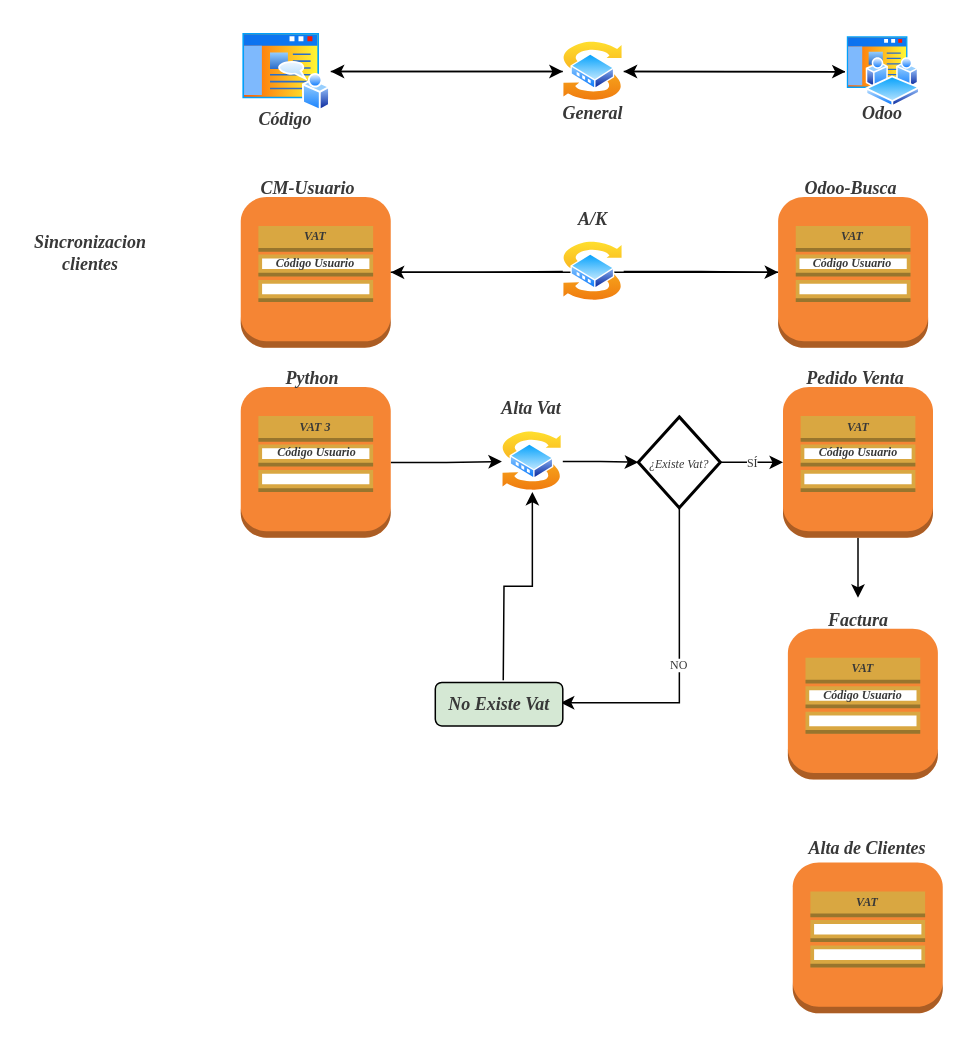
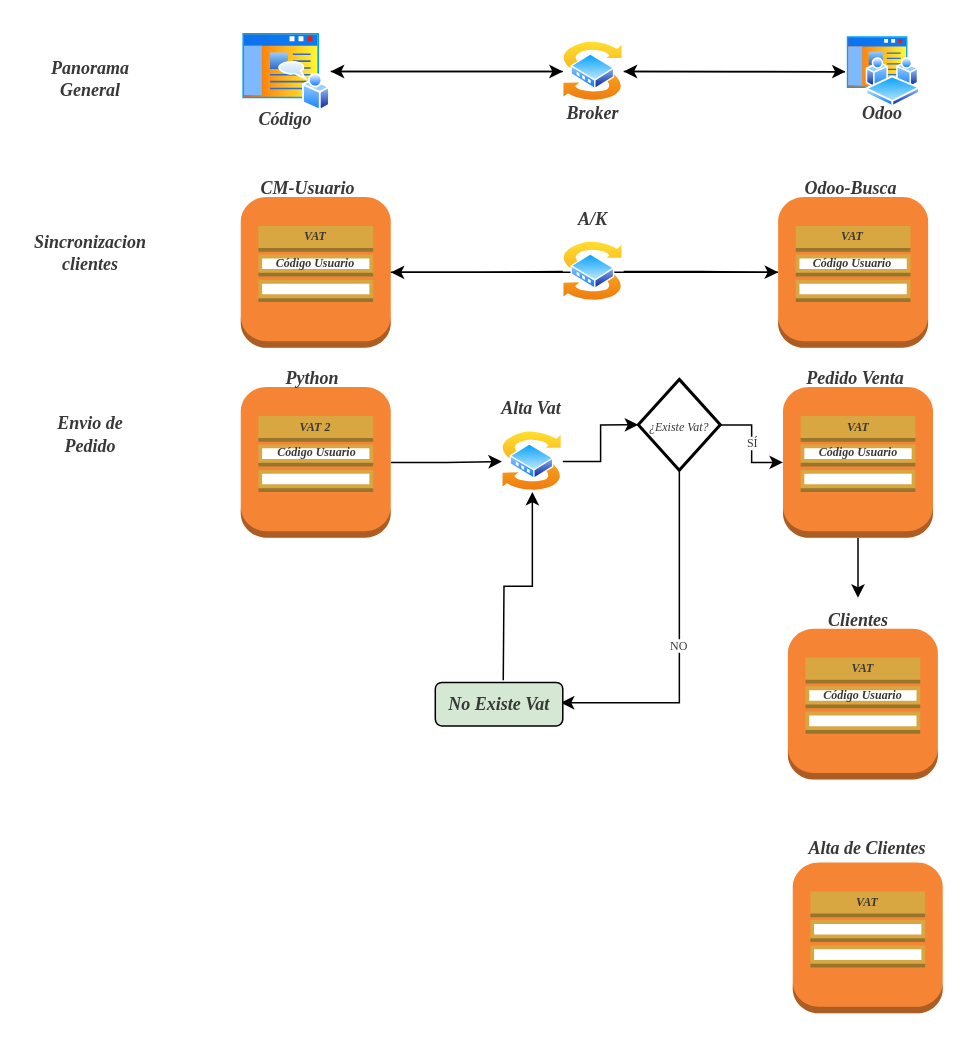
node "Panorama General": added
node "General": label "General" -> "Broker"
node "VAT 3": label "VAT 3" -> "VAT 2"
node "Envio de Pedido": added
node "¿Existe Vat?": moved (679, 462) -> (679, 425)
node "Factura": label "Factura" -> "Clientes"
